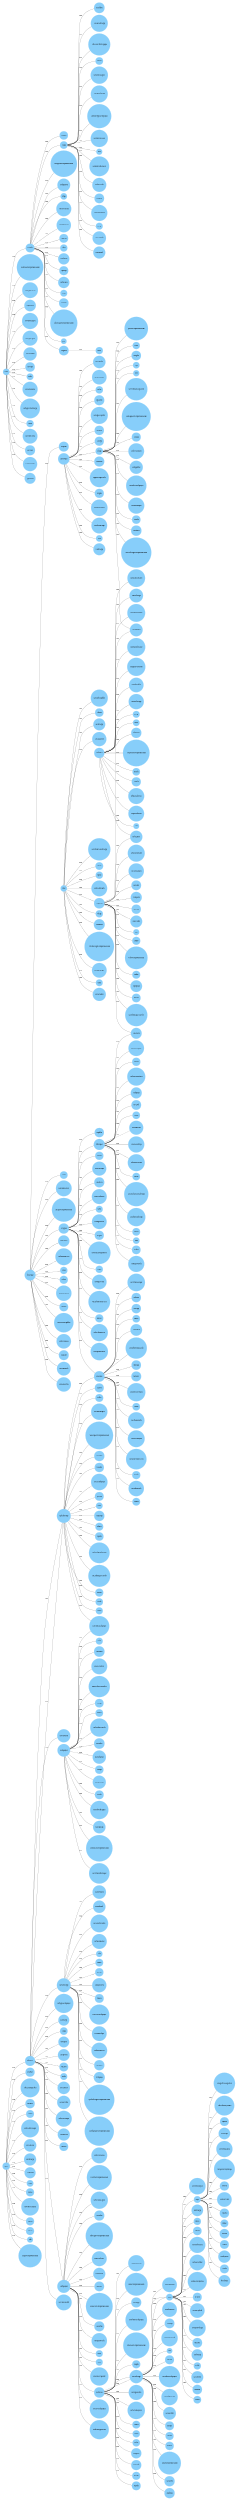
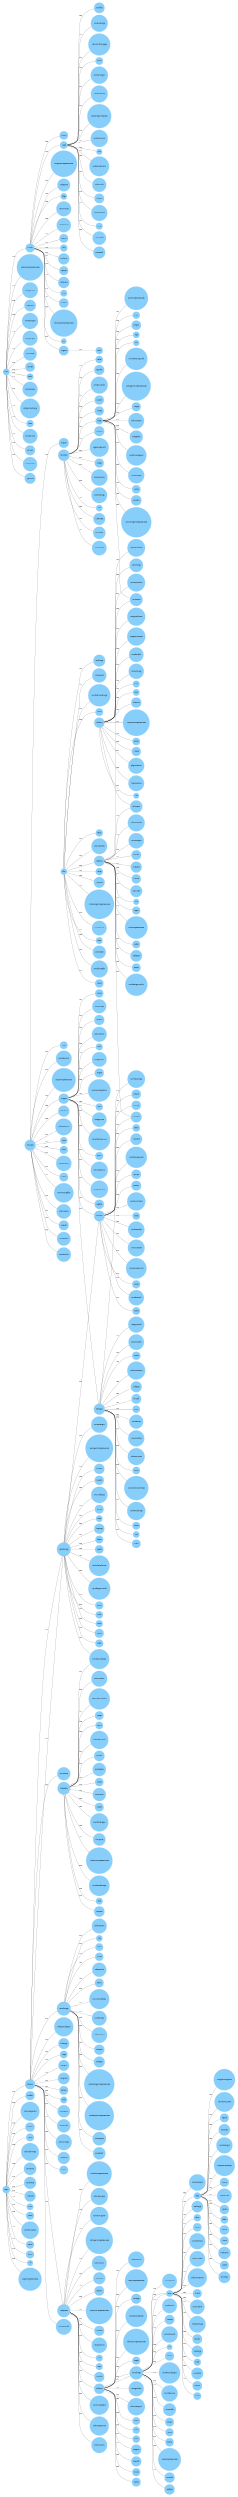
node "SanSebastianCoatan": removed
